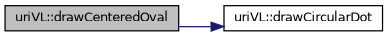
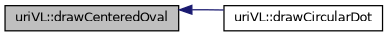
edge "uriVL::drawCenteredOval" -> "uriVL::drawCircularDot": reversed
